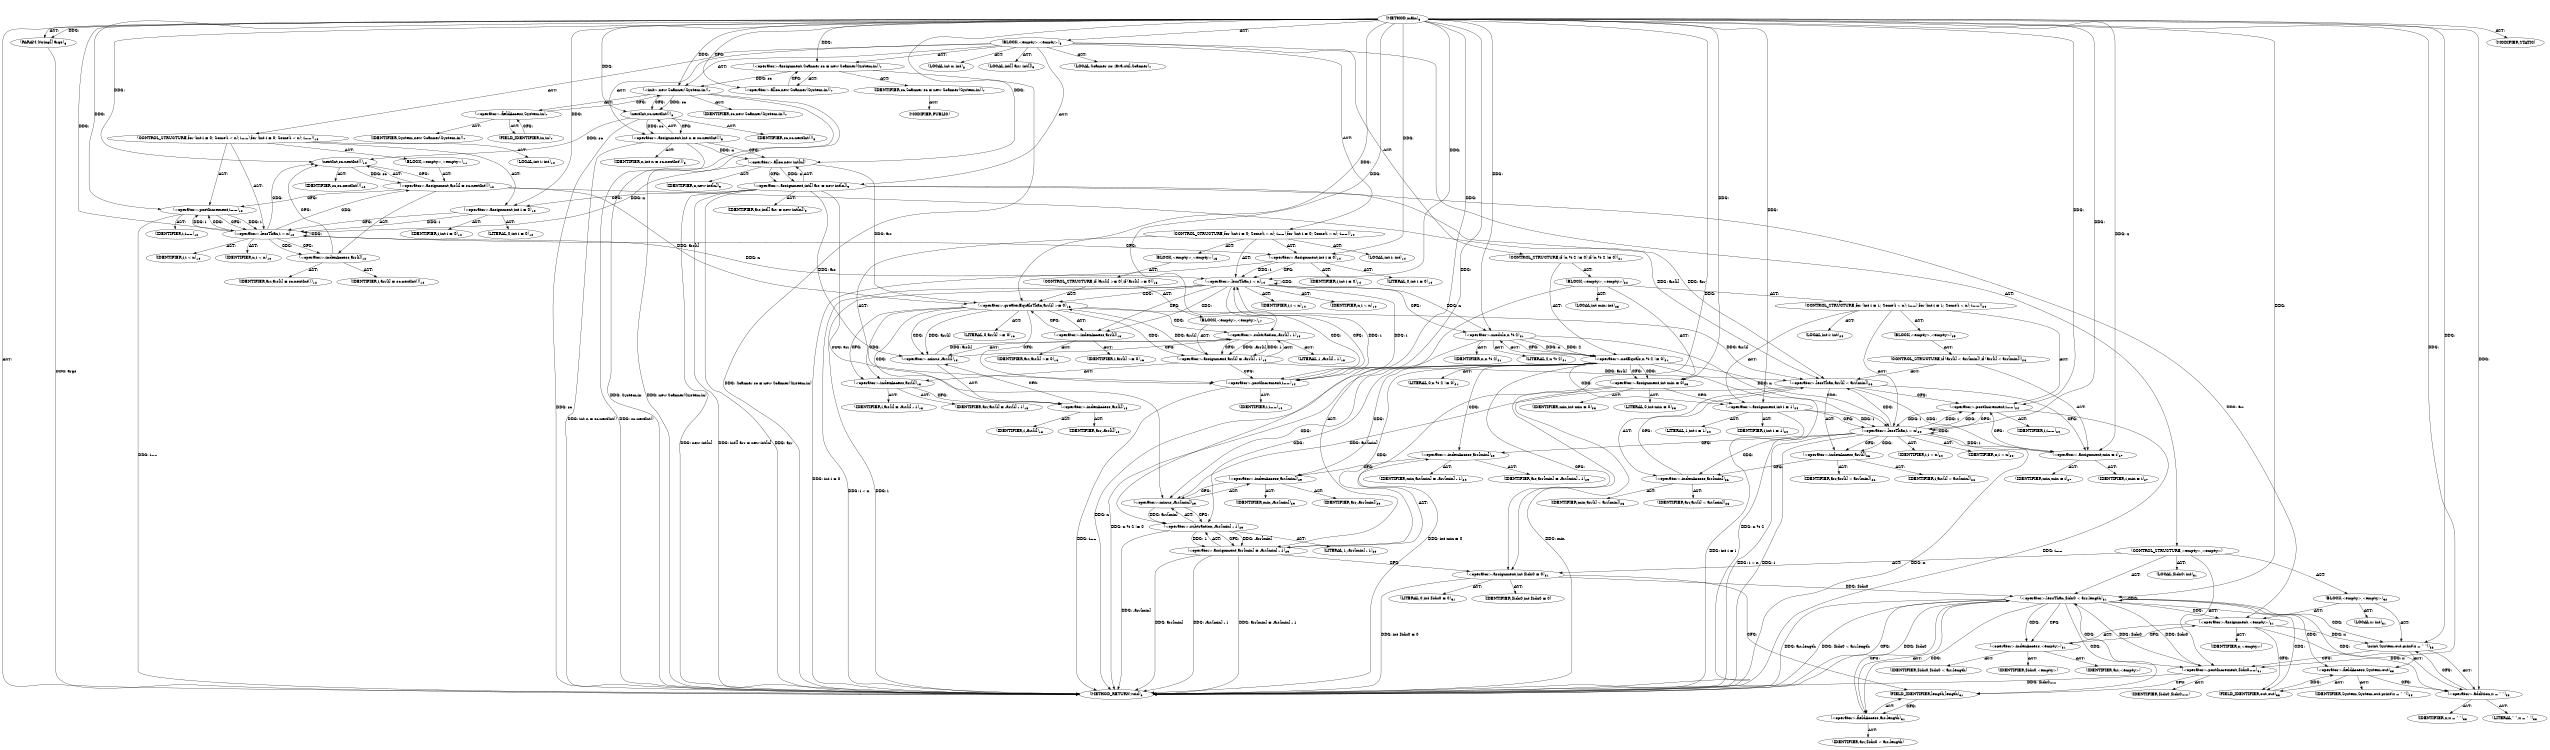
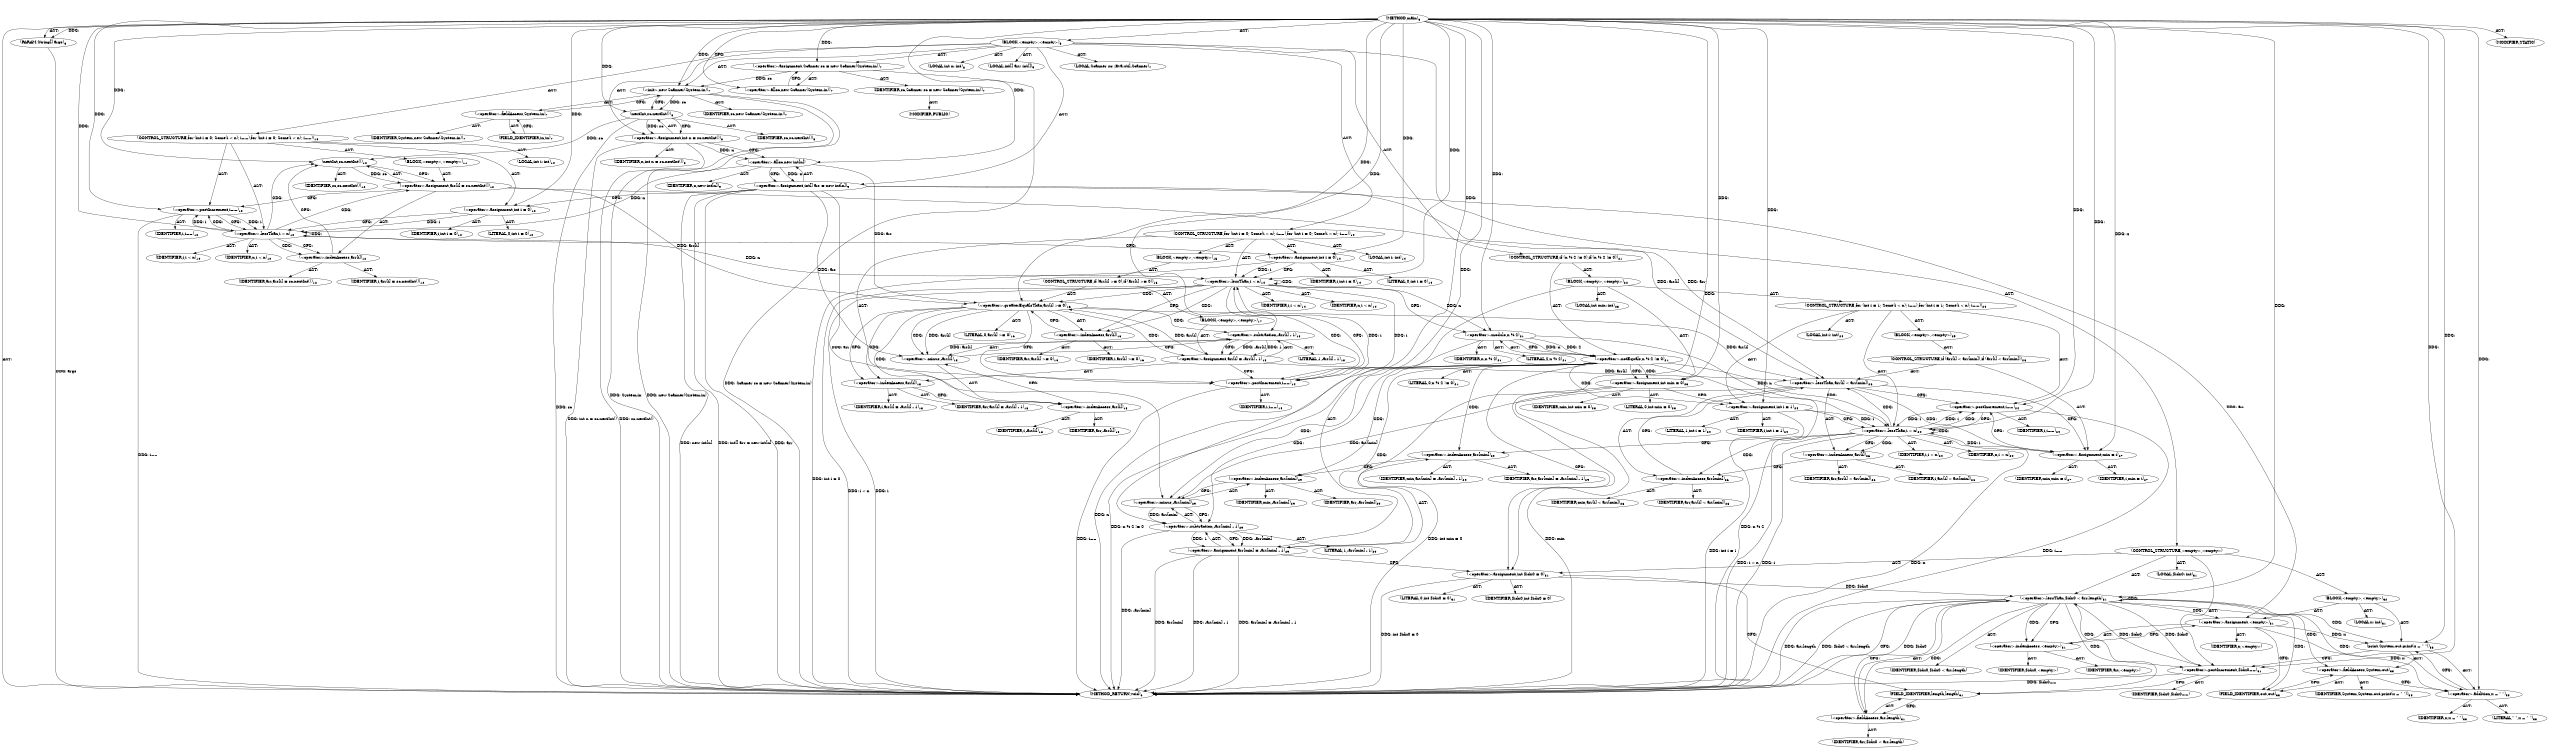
node "(IDENTIFIER,arr,int[] arr = new int[n])": removed
edge "(<operator>.indexAccess,<empty>)" -> "(IDENTIFIER,$idx0,$idx0 < arr.length)": now "(<operator>.lessThan,$idx0 < arr.length)" -> "(IDENTIFIER,$idx0,$idx0 < arr.length)"
edge "(FIELD_IDENTIFIER,out,out)" -> "(<operator>.fieldAccess,System.out)": label "DDG: " -> "CFG: "
